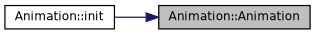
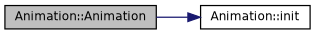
edge "Animation::init" -> "Animation::Animation": reversed
